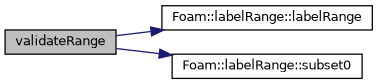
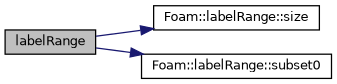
node "Foam::labelRange::labelRange": label "Foam::labelRange::labelRange" -> "Foam::labelRange::size"
node "validateRange": label "validateRange" -> "labelRange"
